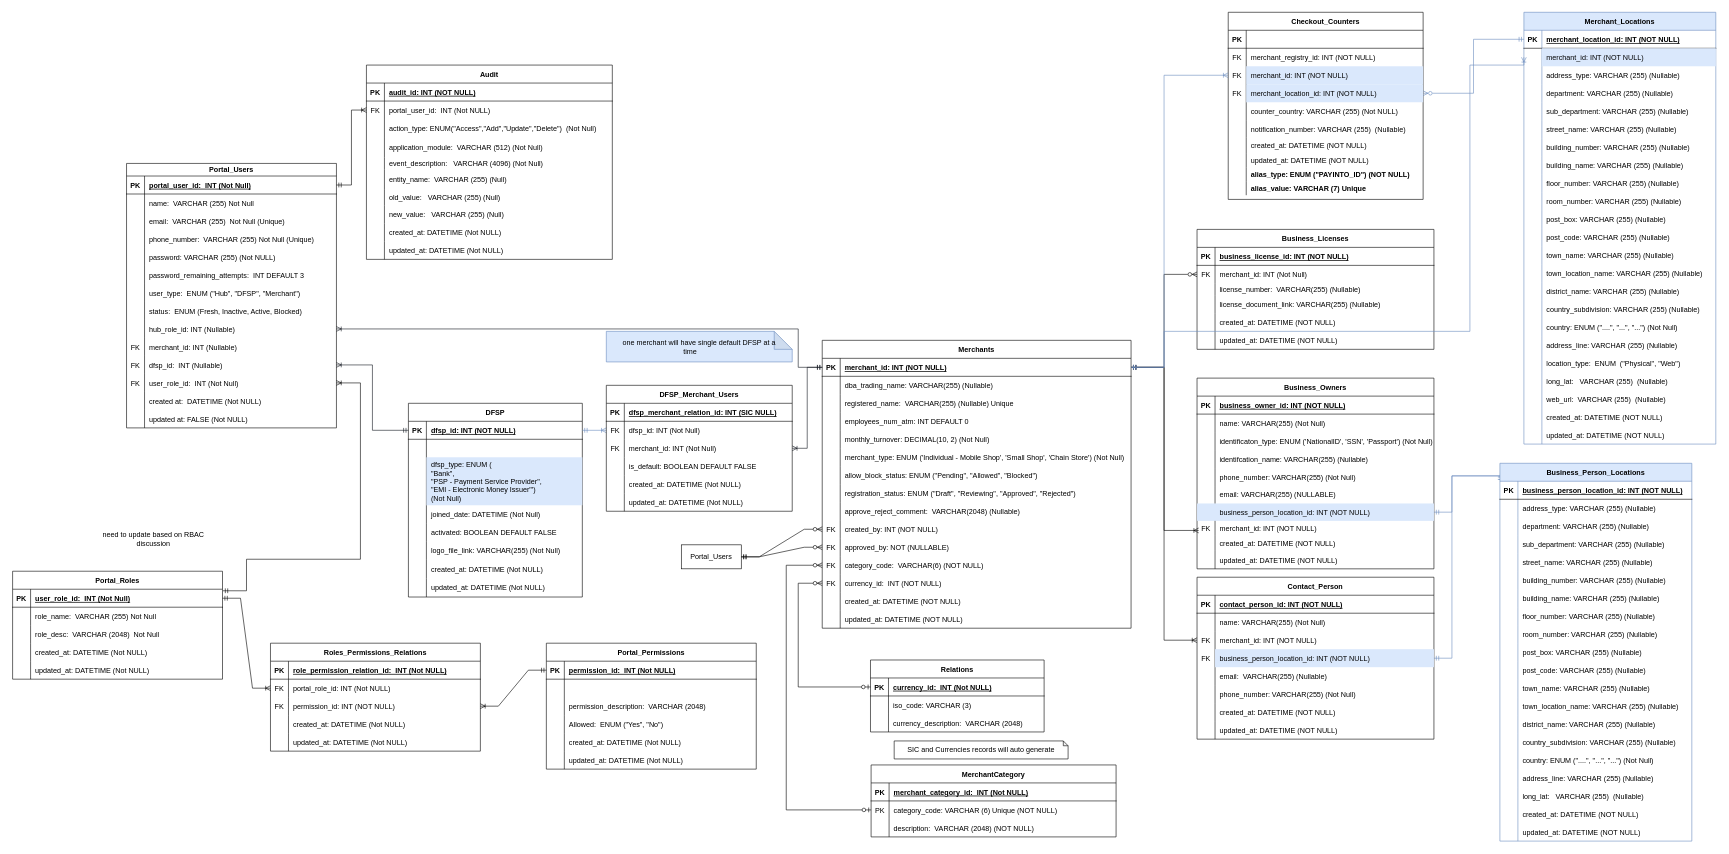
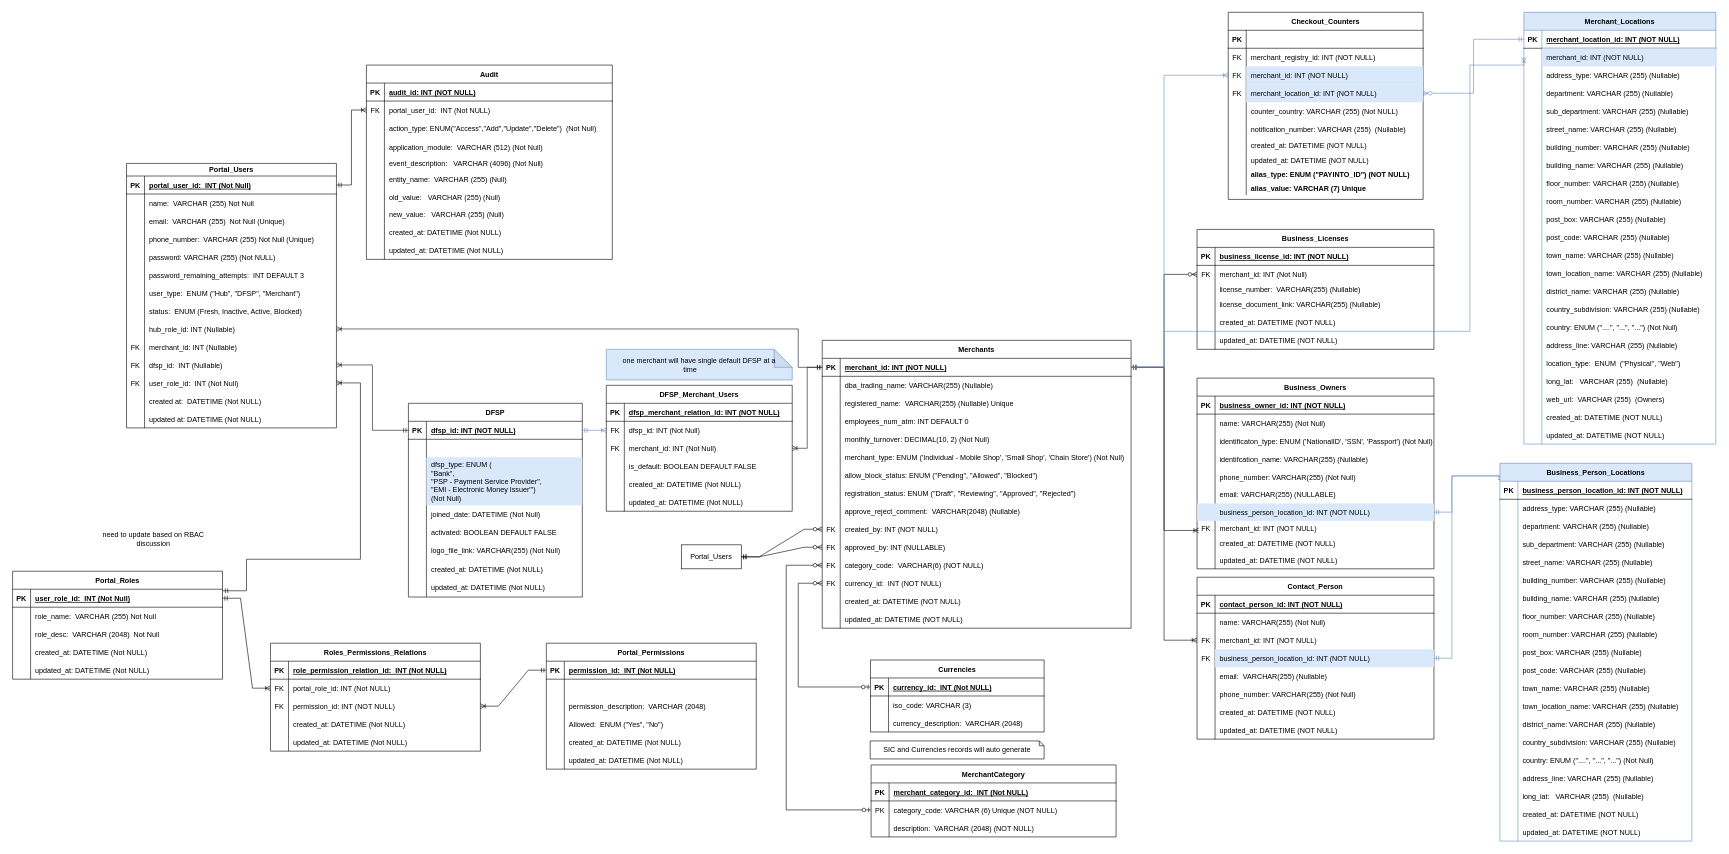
node "one merchant will have single default DFSP at a time": moved (699, 347) -> (699, 365)
node "web_url: VARCHAR (255) (Nullable)": label "web_url: VARCHAR (255) (Nullable)" -> "web_url: VARCHAR (255) (Owners)"
node "dfsp_merchant_relation_id: INT (SIC NULL)": label "dfsp_merchant_relation_id: INT (SIC NULL)" -> "dfsp_merchant_relation_id: INT (NOT NULL)"
node "updated at: FALSE (Not NULL)": label "updated at: FALSE (Not NULL)" -> "updated at: DATETIME (Not NULL)"
node "approved_by: NOT (NULLABLE)": label "approved_by: NOT (NULLABLE)" -> "approved_by: INT (NULLABLE)"
node "Relations": label "Relations" -> "Currencies"
node "SIC and Currencies records will auto generate": moved (981, 750) -> (957, 750)
